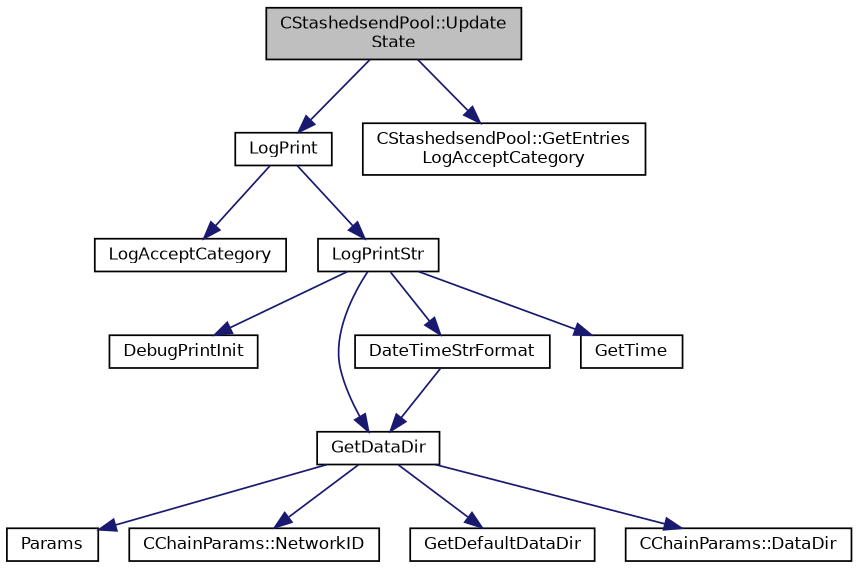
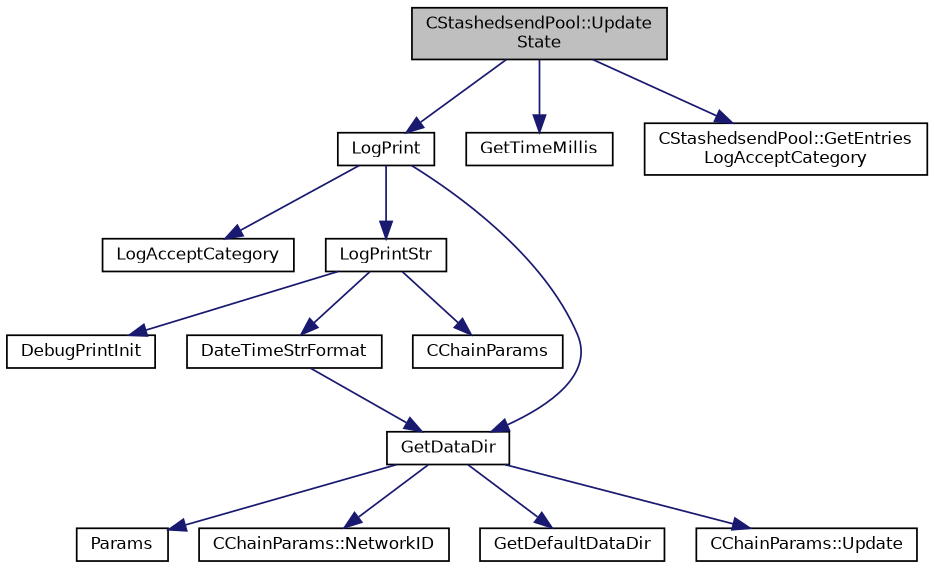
node "GetTimeMillis": added
edge "LogPrintStr" -> "GetDataDir": now "LogPrint" -> "GetDataDir"
node "GetTime": label "GetTime" -> "CChainParams"
node "CChainParams::DataDir": label "CChainParams::DataDir" -> "CChainParams::Update"
